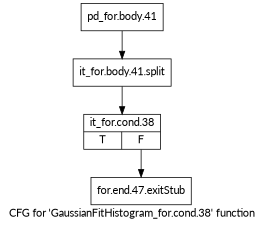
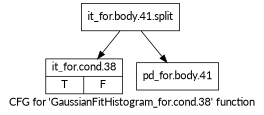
edge "pd_for.body.41" -> "it_for.body.41.split": reversed
node "for.end.47.exitStub": removed
